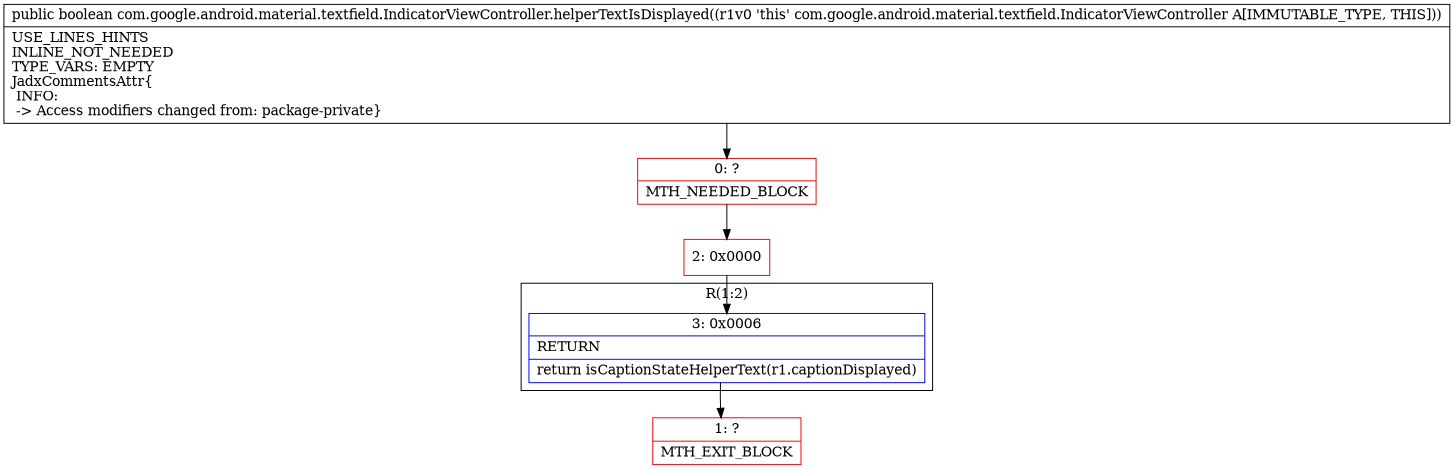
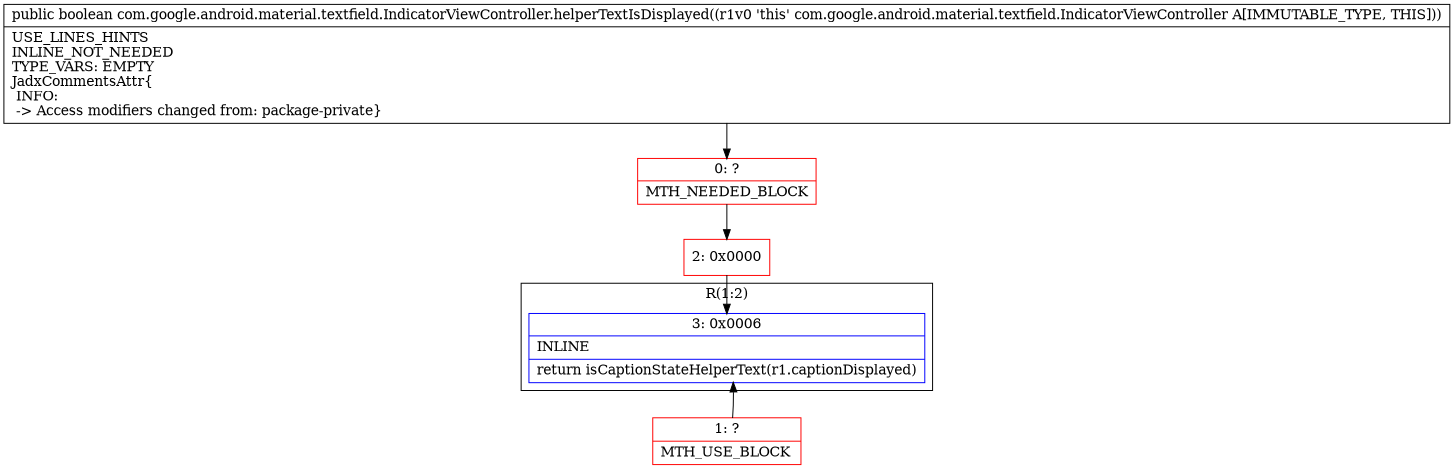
node "3: 0x0006": text "RETURN" -> "INLINE"
edge "3: 0x0006" -> "1: ?": reversed
node "1: ?": text "MTH_EXIT_BLOCK" -> "MTH_USE_BLOCK"
